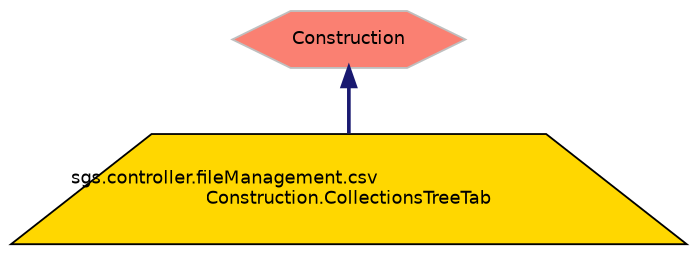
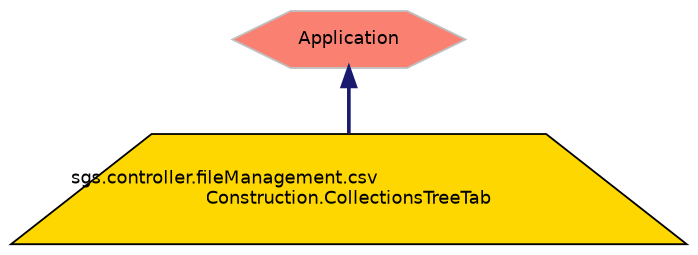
node "Construction": label "Construction" -> "Application"
